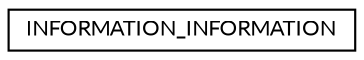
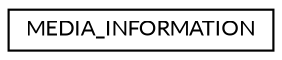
node "INFORMATION_INFORMATION": label "INFORMATION_INFORMATION" -> "MEDIA_INFORMATION"
